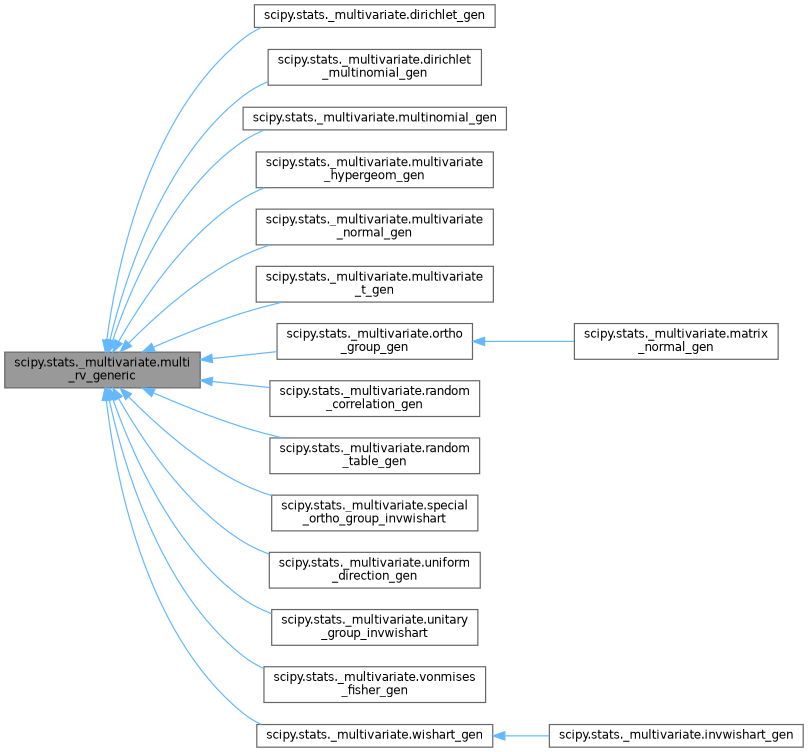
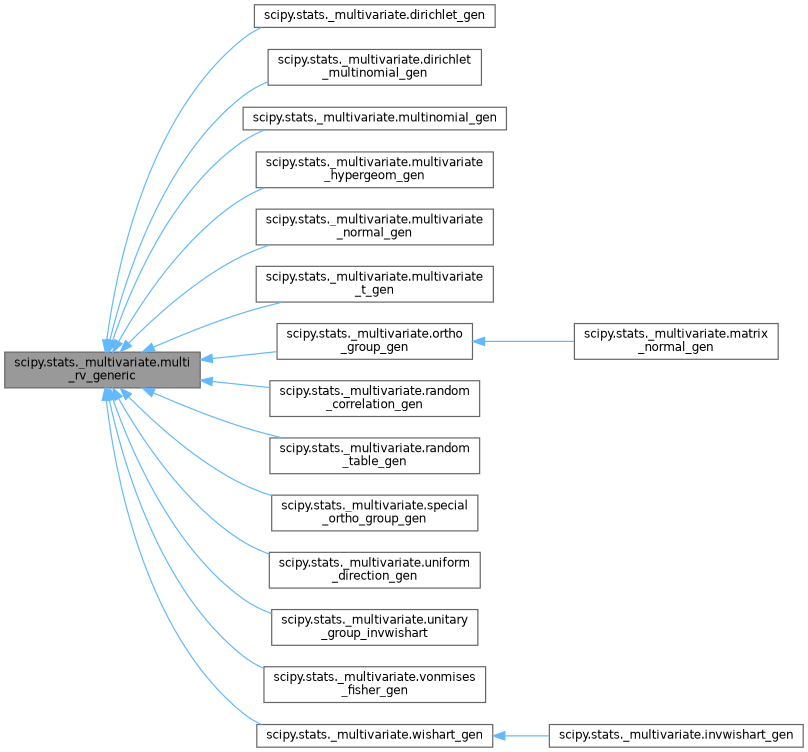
node "scipy.stats._multivariate.special _ortho_group_invwishart": label "scipy.stats._multivariate.special _ortho_group_invwishart" -> "scipy.stats._multivariate.special _ortho_group_gen"
